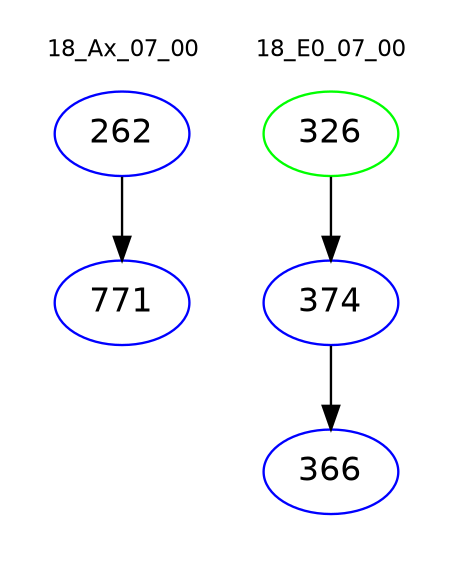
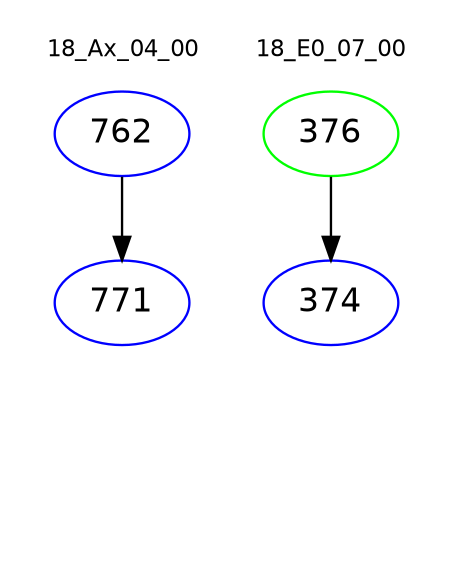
cluster "18_Ax_07_00": label "18_Ax_07_00" -> "18_Ax_04_00"
node "262": label "262" -> "762"
node "326": label "326" -> "376"
node "366": removed
